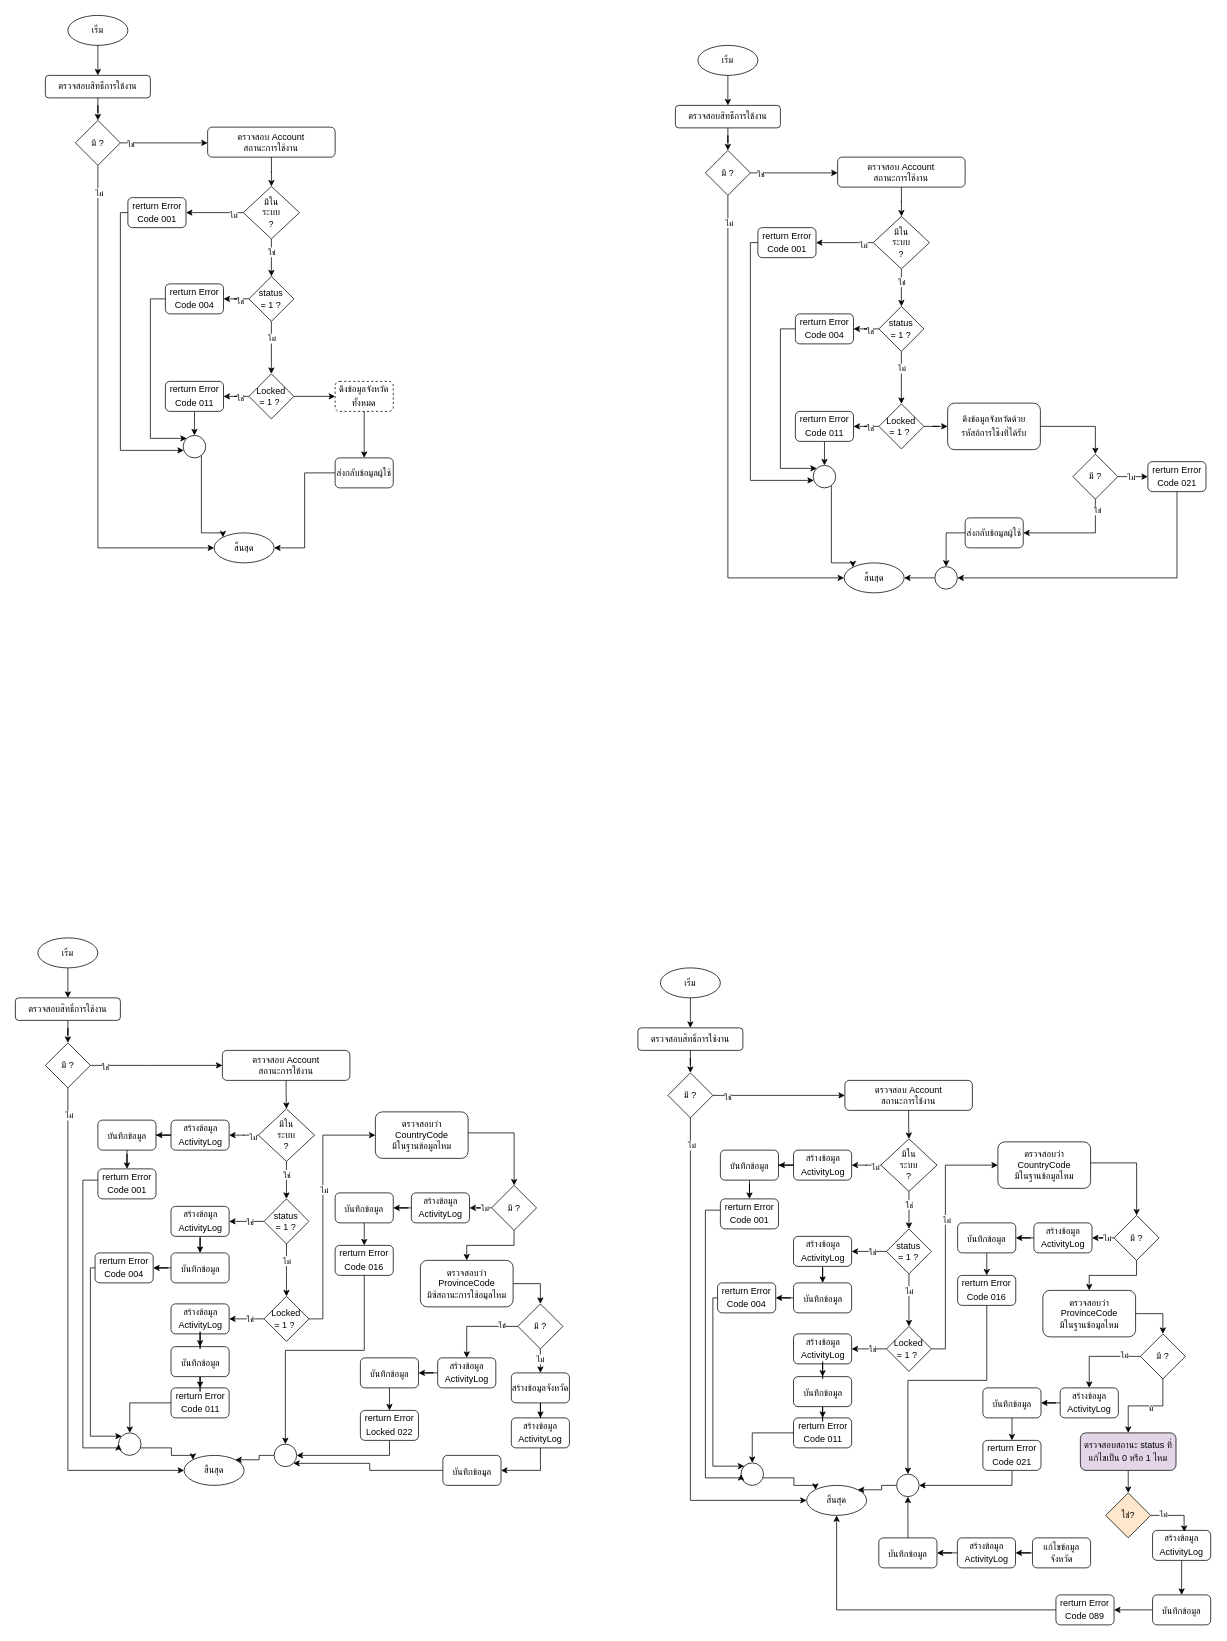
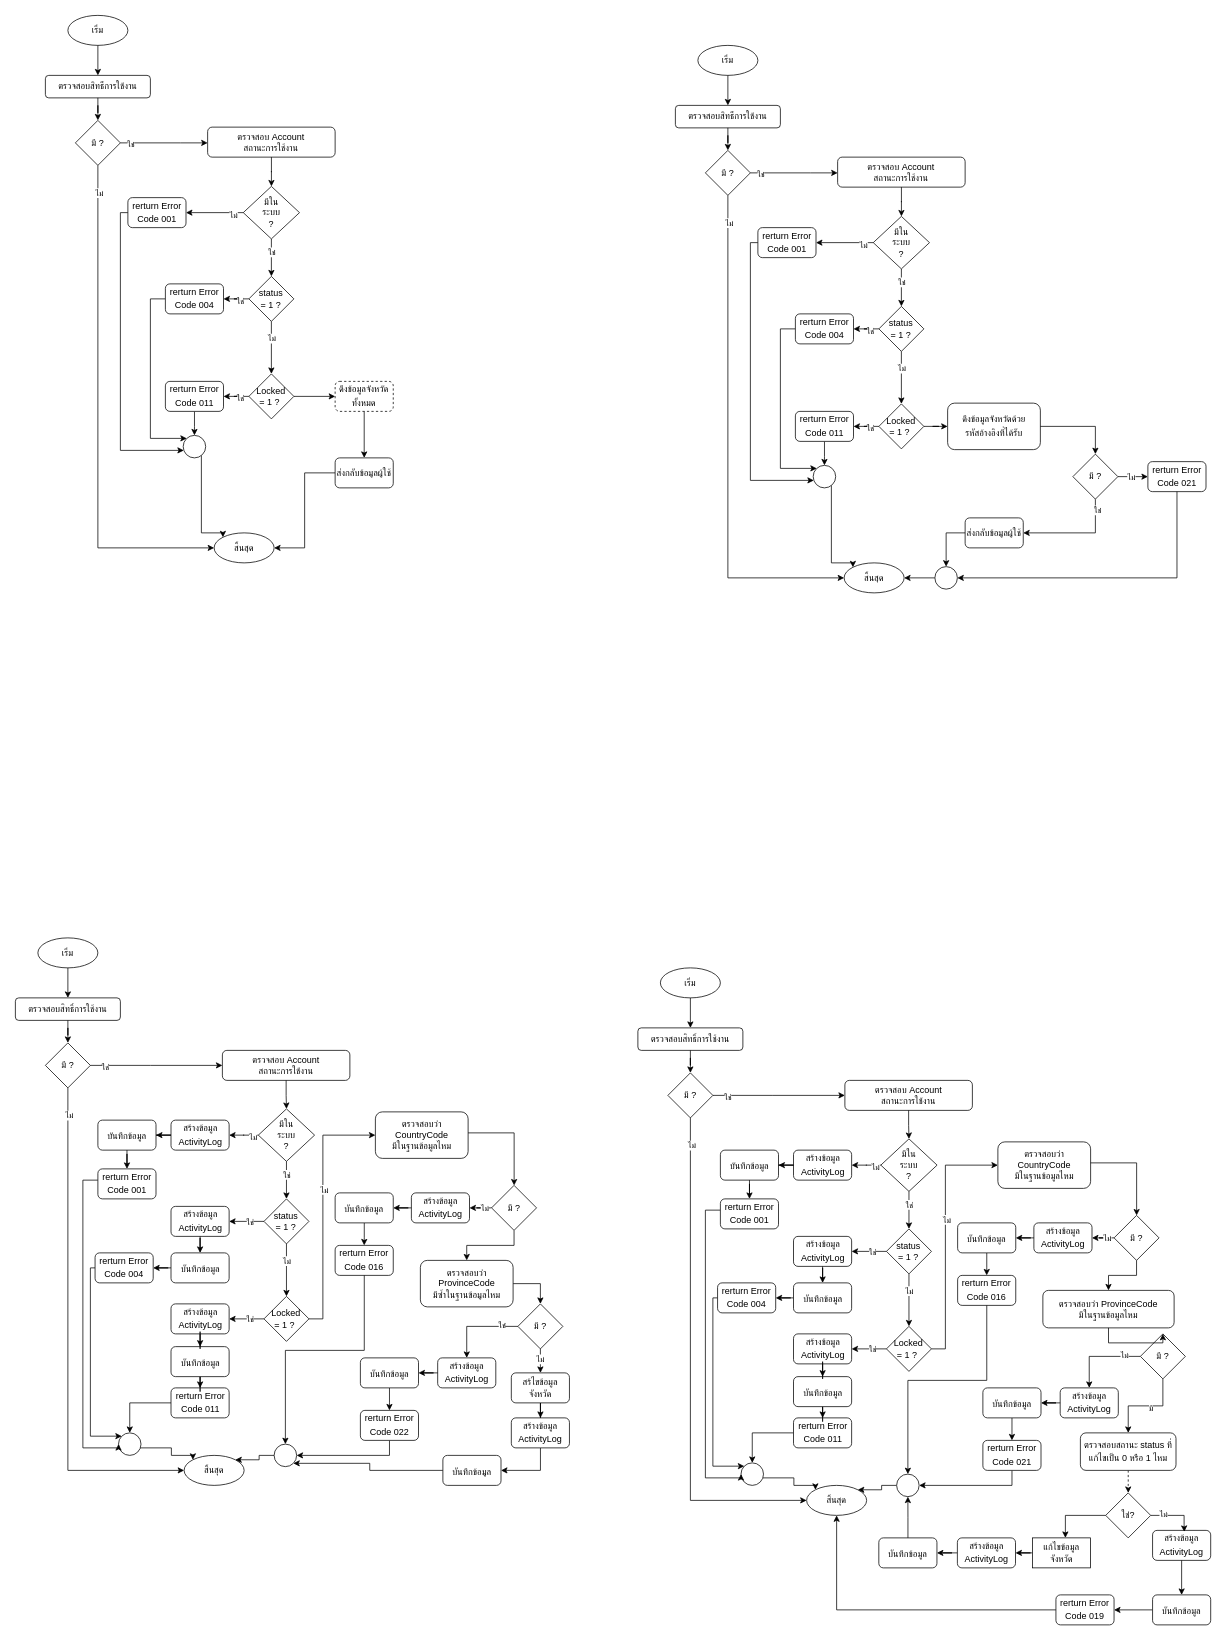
node "ดึงข้อมูลจังหวัดด้วย รหัสอ้การใชิงที่ได้รับ": label "ดึงข้อมูลจังหวัดด้วย รหัสอ้การใชิงที่ได้รับ" -> "ดึงข้อมูลจังหวัดด้วย รหัสอ้างอิงที่ได้รับ"
node "ตรวจสอบว่า ProvinceCode มีซ้สถานะการใช้อมูลไหม": label "ตรวจสอบว่า ProvinceCode มีซ้สถานะการใช้อมูลไหม" -> "ตรวจสอบว่า ProvinceCode มีซ้ำในฐานข้อมูลไหม"
node "ตรวจสอบว่า ProvinceCode มีในฐานข้อมูลไหม": size 93x47 -> 131x38
node "สร้างข้อมูลจังหวัด": label "สร้างข้อมูลจังหวัด" -> "สร้ไขข้อมูลจังหวัด"
node "rerturn Error Locked 022": label "rerturn Error Locked 022" -> "rerturn Error Code 022"
node "ตรวจสอบสถานะ status ที่แก้ไขเป็น 0 หรือ 1 ไหม": fillcolor #e1d5e7 -> #ffffff
edge "ตรวจสอบสถานะ status ที่แก้ไขเป็น 0 หรือ 1 ไหม" -> "ใช่?": style solid -> dashed
edge "ใช่?" -> "แก้ไขข้อมูลจังหวัด": added
node "ใช่?": fillcolor #ffe6cc -> #ffffff
node "แก้ไขข้อมูลจังหวัด": shape rounded rectangle -> rectangle
node "rerturn Error Code 089": label "rerturn Error Code 089" -> "rerturn Error Code 019"
